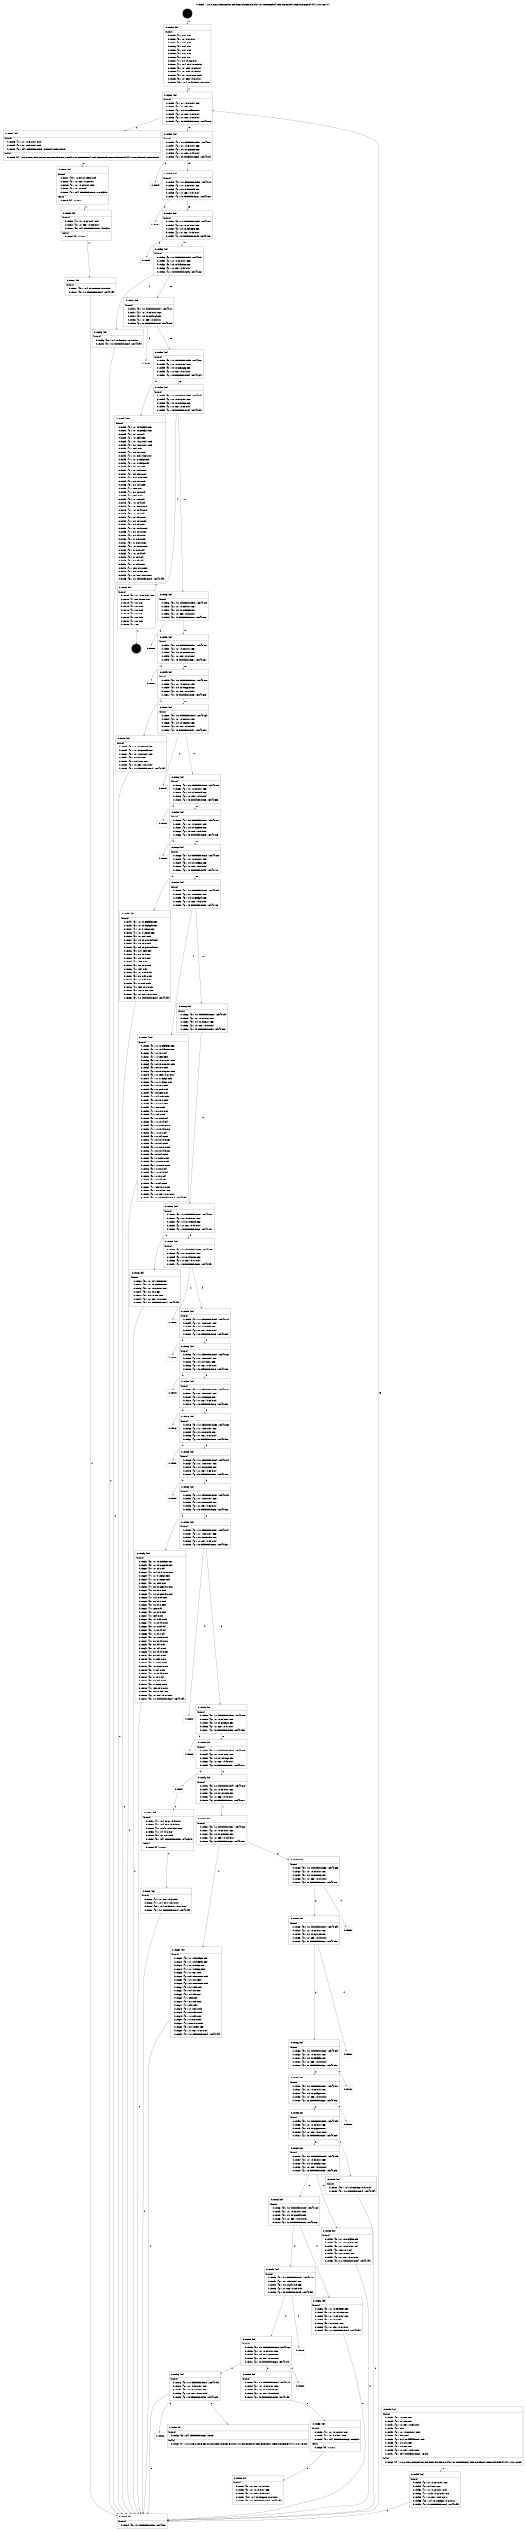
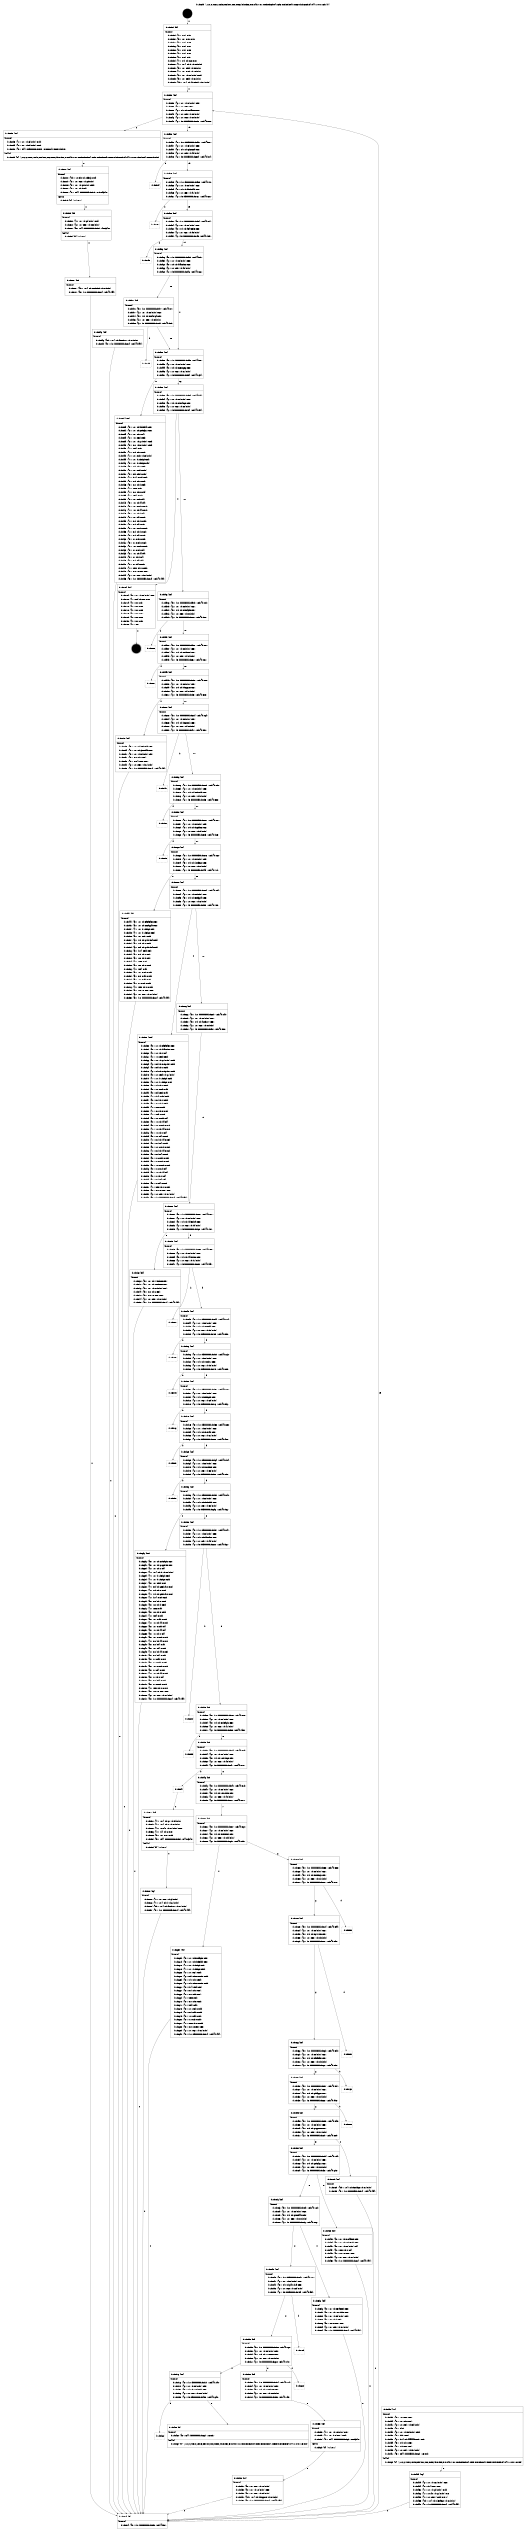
edge "0x401956 [28]" -> "0x4020f6 [15]": now "0x401956 [28]" -> "0x40198e [28]"
edge "0x401d46 [28]" -> "0x40284f [5]": now "0x401db2 [24]" -> "0x40284f [5]"
